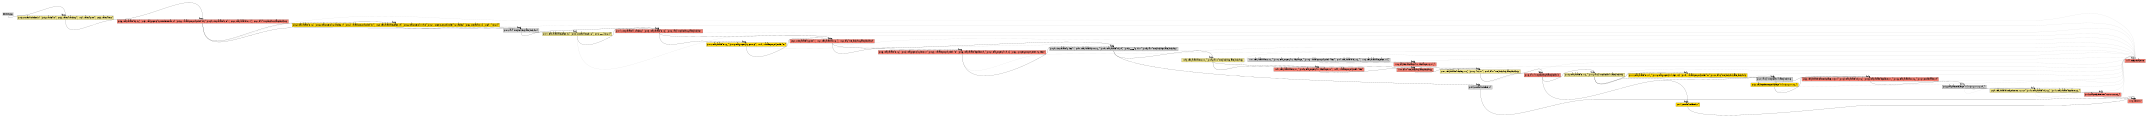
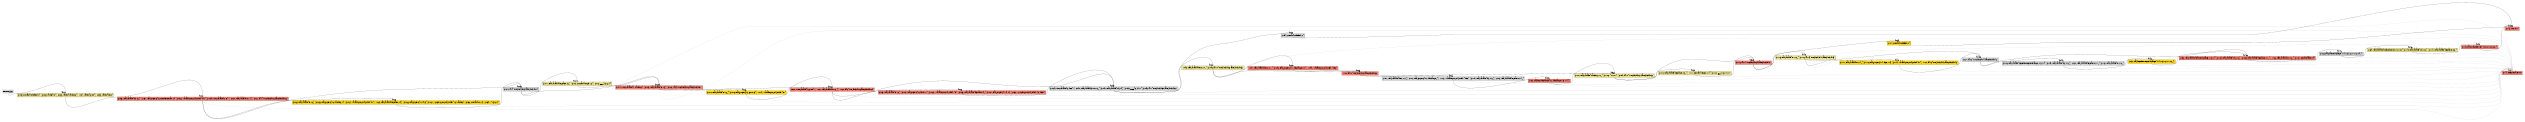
node "31128: read-variable['dependentKeysDidChange',v15,v14]": added
node "31110: read-variable['keyName',v13,-]": added
edge "31100: if[v10](true-block:9034,false-block:9036)" -> "31101: read-variable['desc',v12,-]": added
